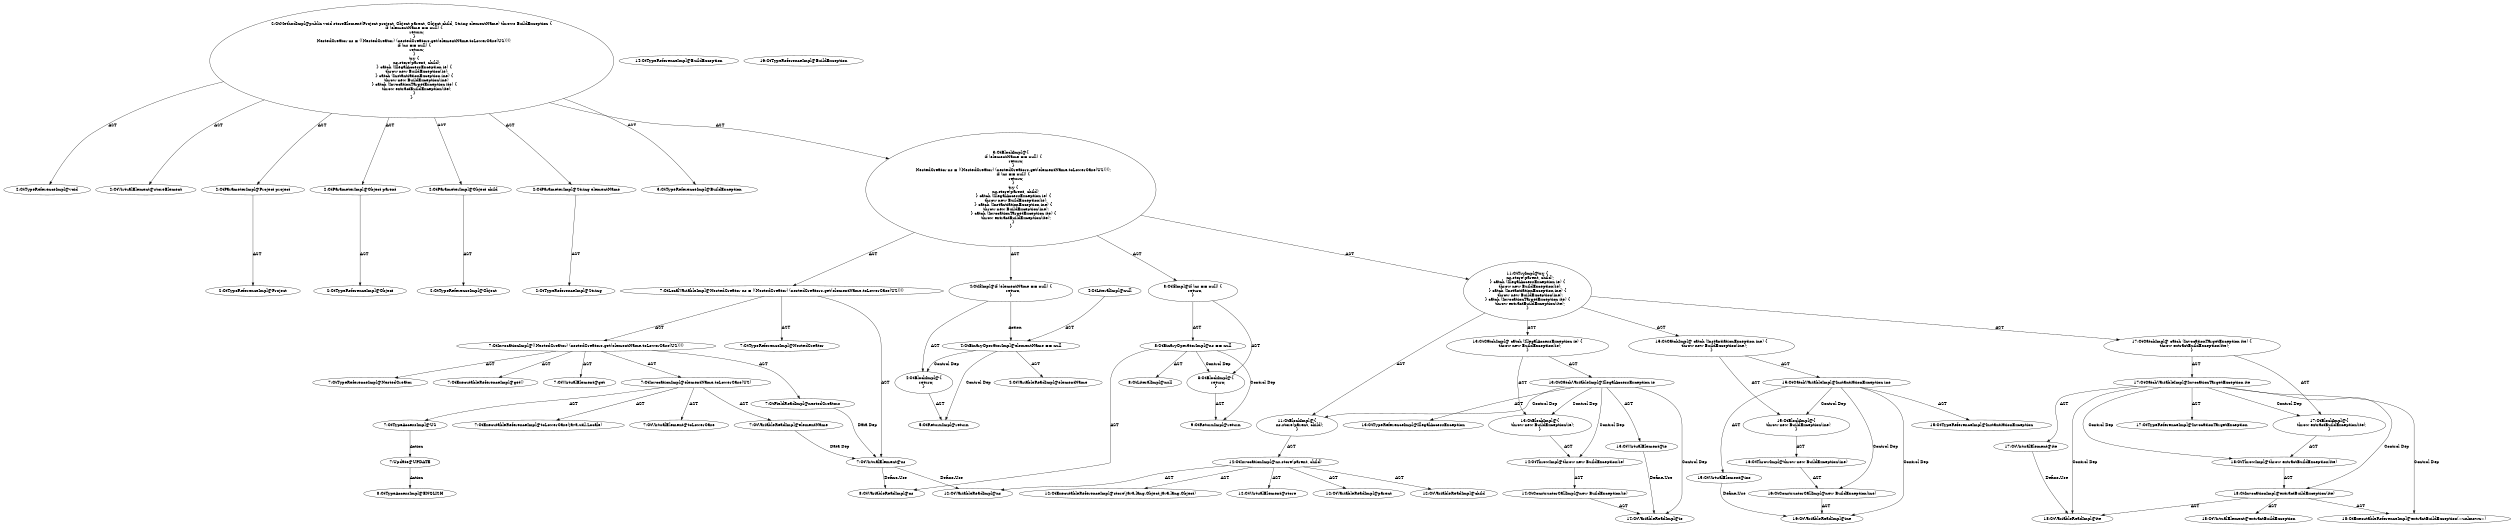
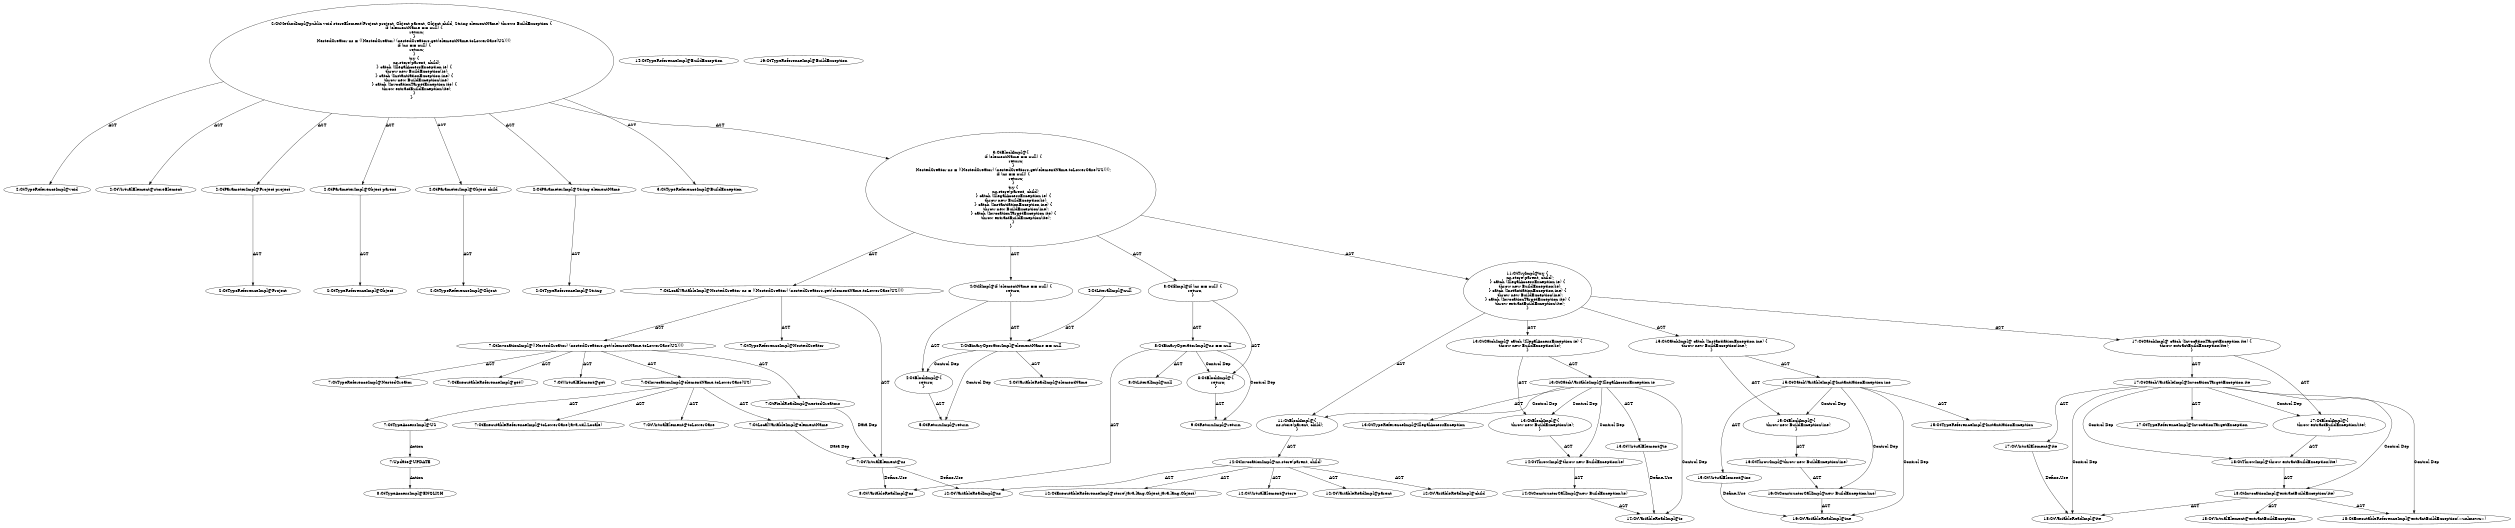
edge "4:CtIfImpl@if (elementName == null) { return; }" -> "4:CtBinaryOperatorImpl@elementName == null": label "Action" -> "AST"
node "7:CtVariableReadImpl@elementName": label "7:CtVariableReadImpl@elementName" -> "7:CtLocalVariableImpl@elementName"
